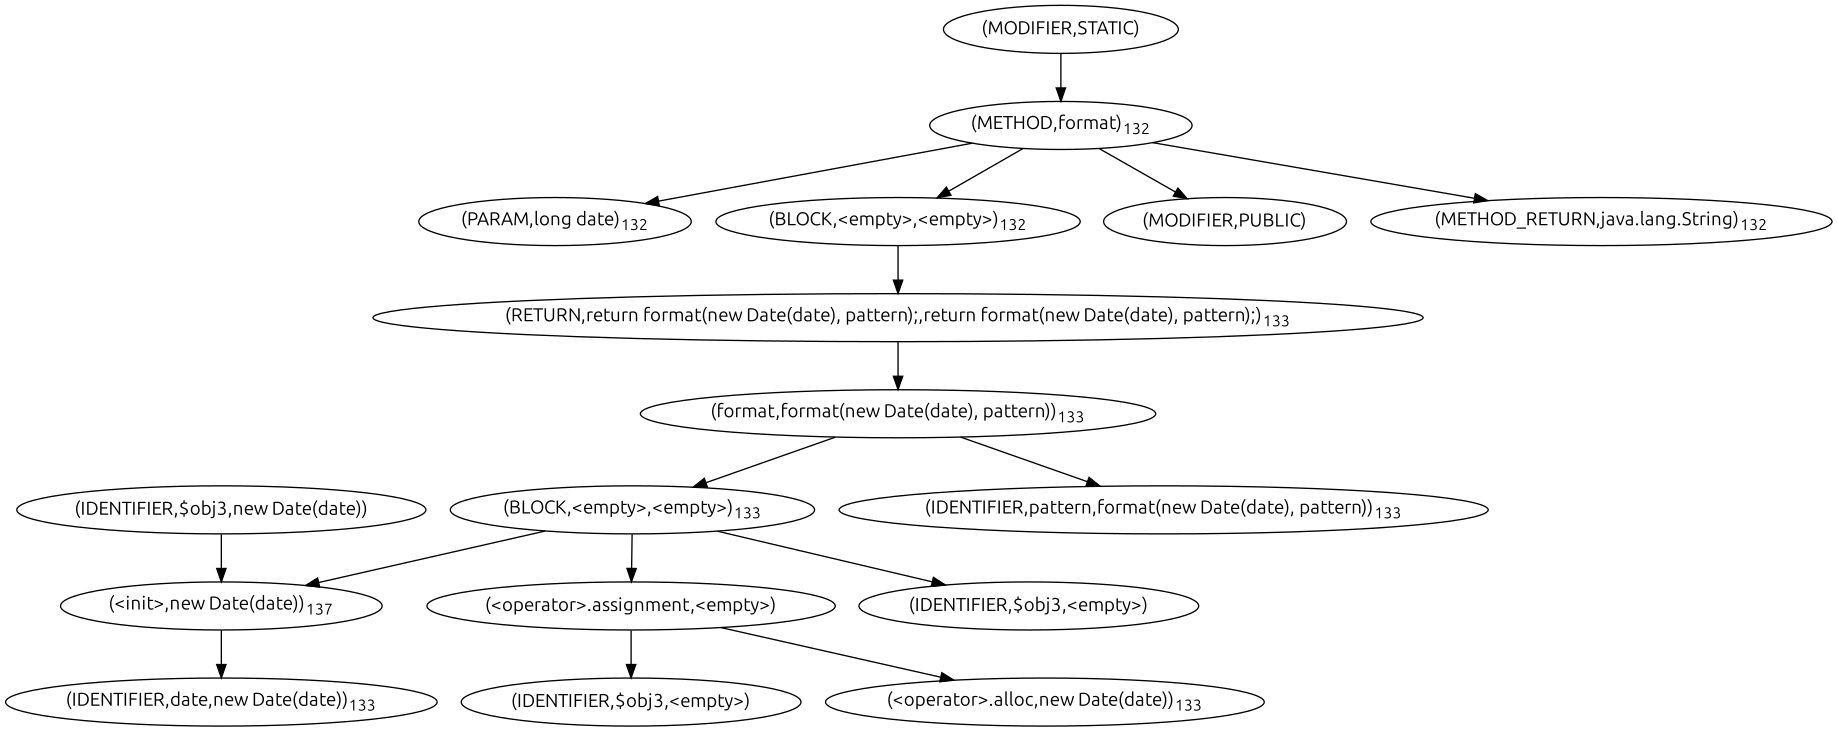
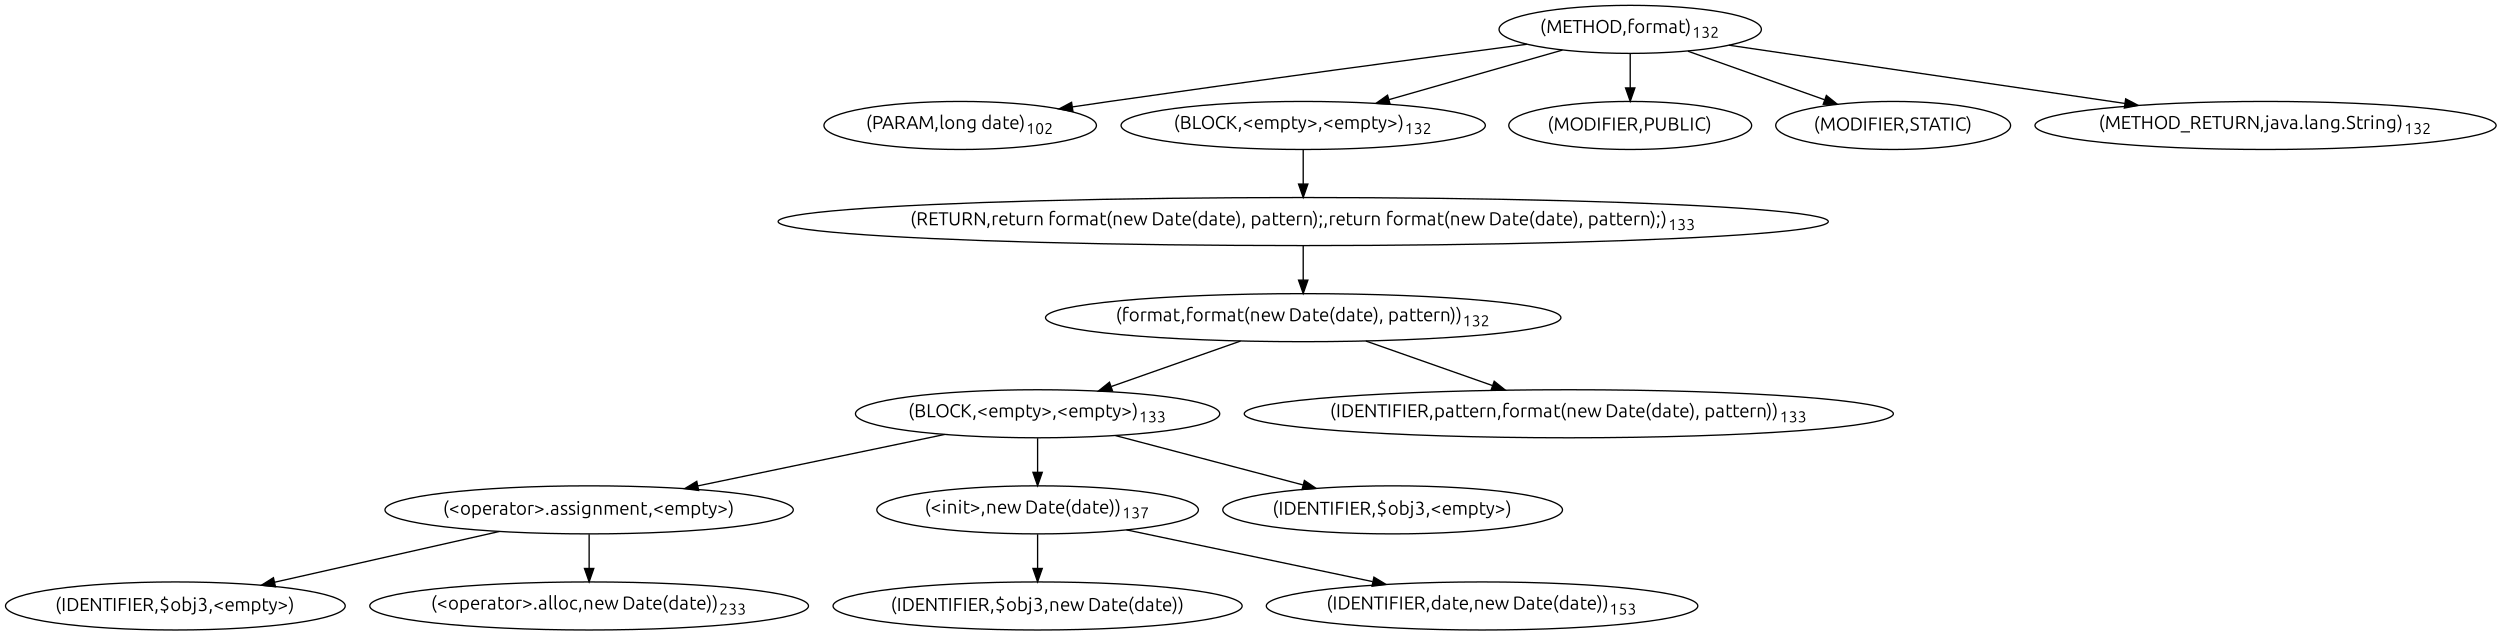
edge "(MODIFIER,STATIC)" -> "(METHOD,format)": reversed
node "(PARAM,long date)": text "132" -> "102"
node "(format,format(new Date(date), pattern))": text "133" -> "132"
edge "(IDENTIFIER,$obj3,new Date(date))" -> "(<init>,new Date(date))": reversed
node "(IDENTIFIER,date,new Date(date))": text "133" -> "153"
node "(<operator>.alloc,new Date(date))": text "133" -> "233"
